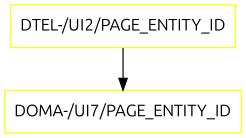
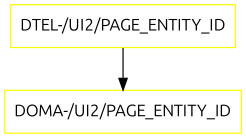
node "DOMA-/UI7/PAGE_ENTITY_ID": label "DOMA-/UI7/PAGE_ENTITY_ID" -> "DOMA-/UI2/PAGE_ENTITY_ID"
